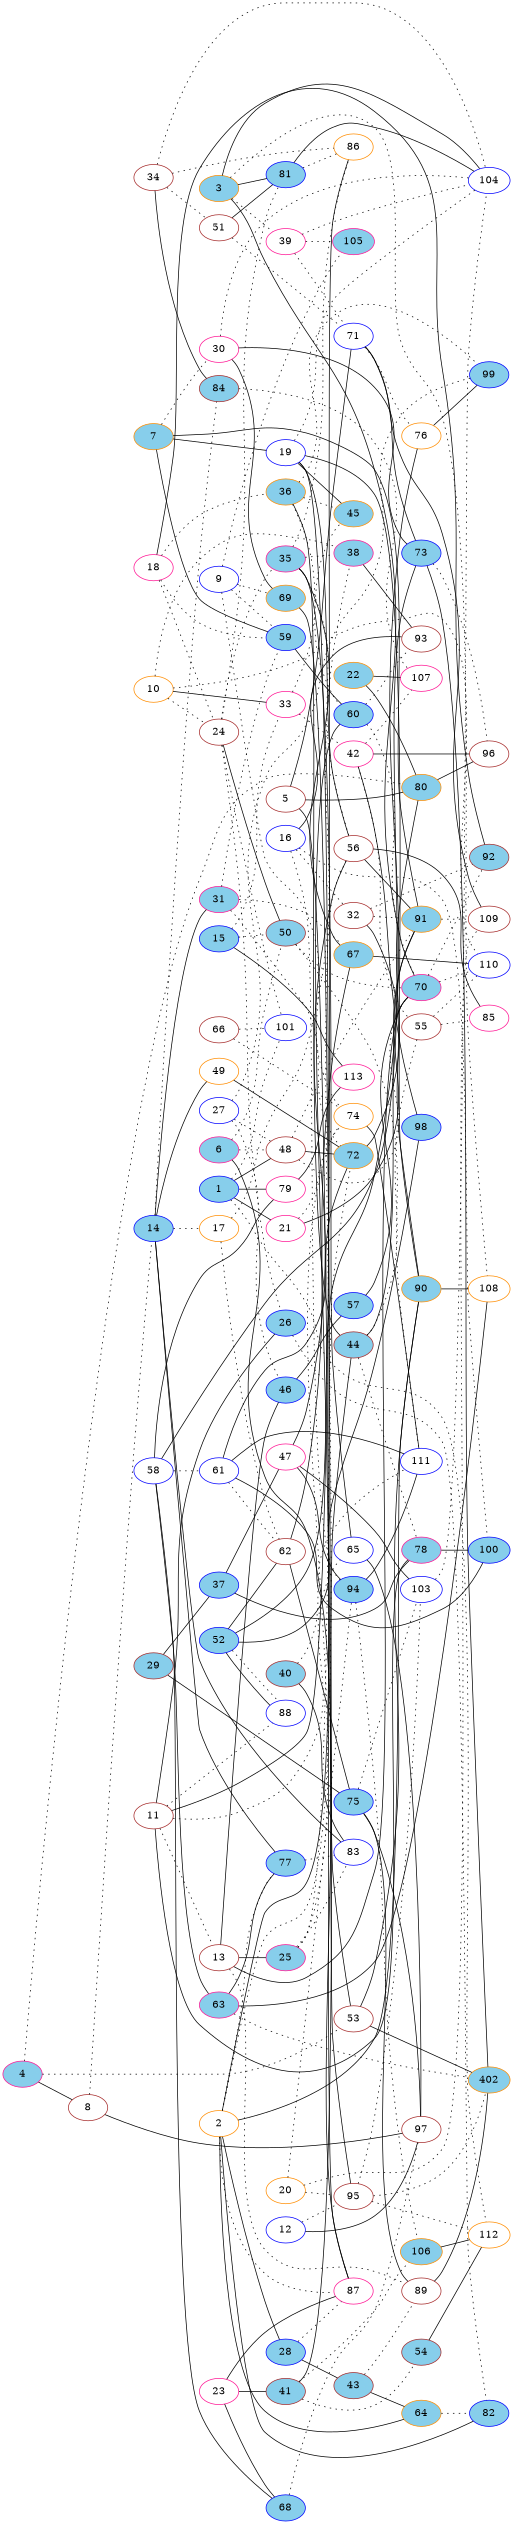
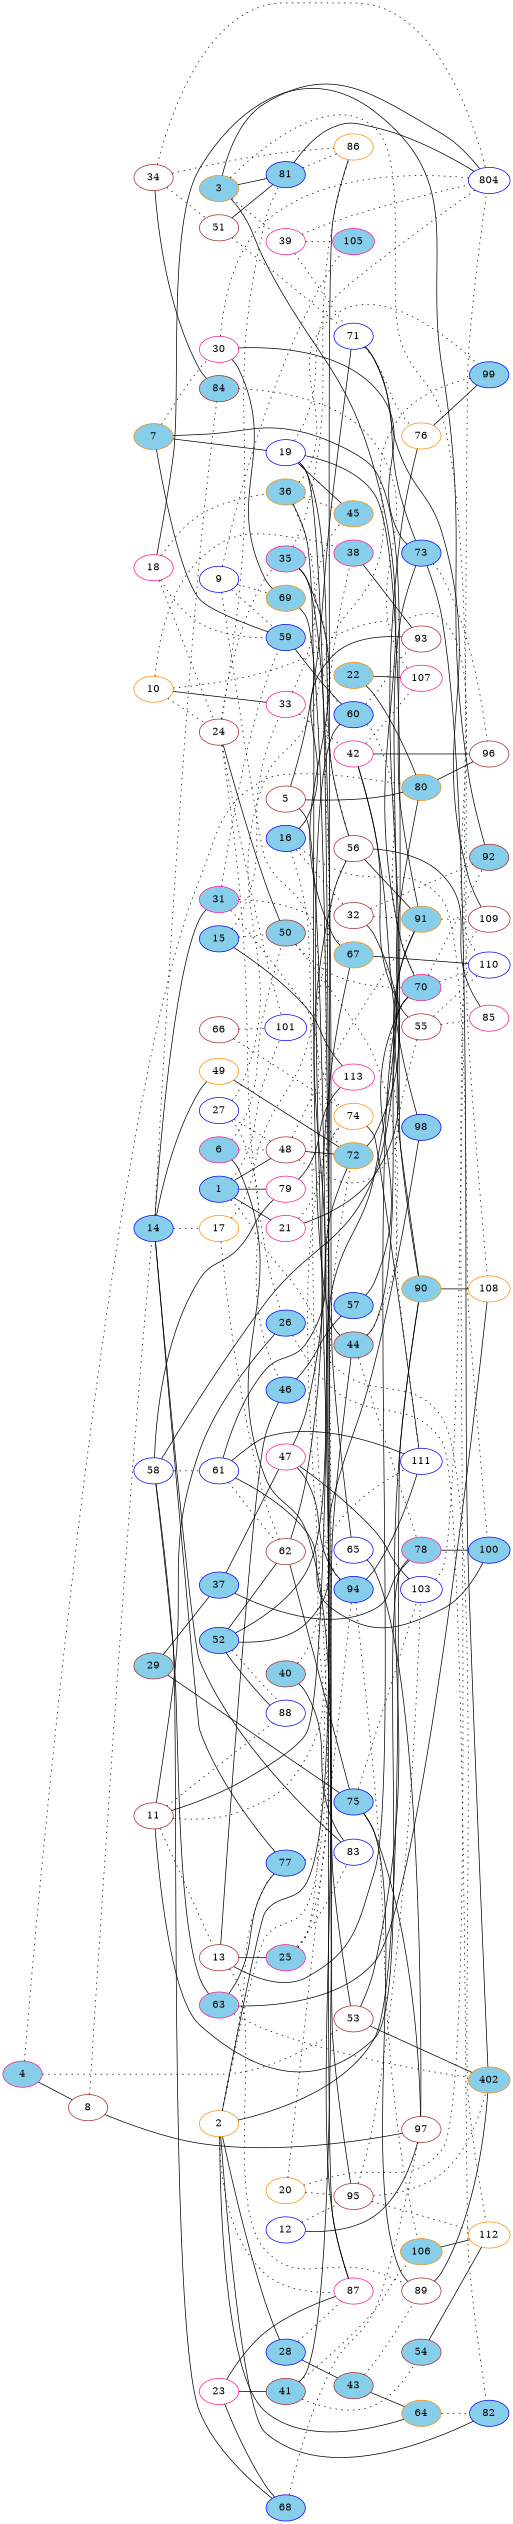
node "104": label "104" -> "804"
node "16": fillcolor white -> skyblue
edge "42" -- "55": style dotted -> solid
